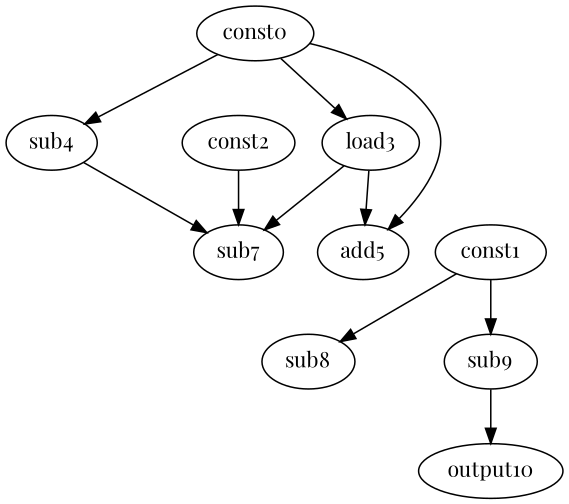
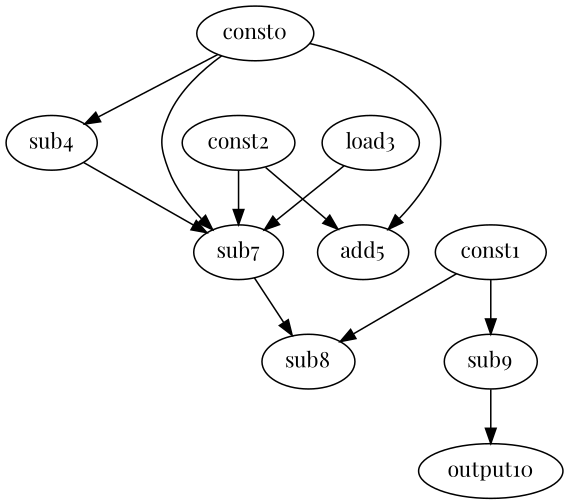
edge "const0" -> "load3": now "const0" -> "sub7"
edge "load3" -> "add5": now "const2" -> "add5"
edge "sub7" -> "sub8": added
